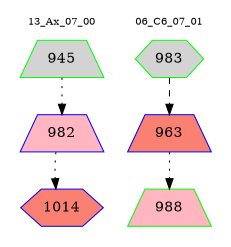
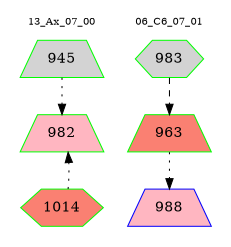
node "982": color blue -> green
node "963": color blue -> green
edge "982" -> "1014": reversed
node "1014": color blue -> green
node "988": color green -> blue
